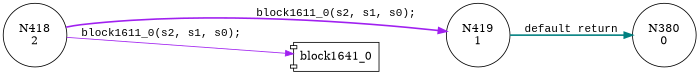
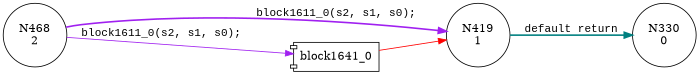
node "N418 2": label "N418 2" -> "N468 2"
node "N380 0": label "N380 0" -> "N330 0"
edge "block1641_0" -> "N419 1": added
